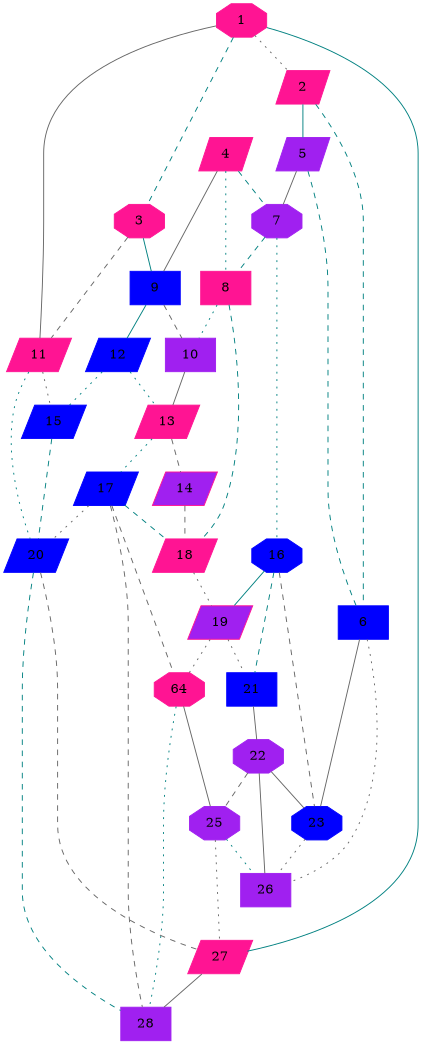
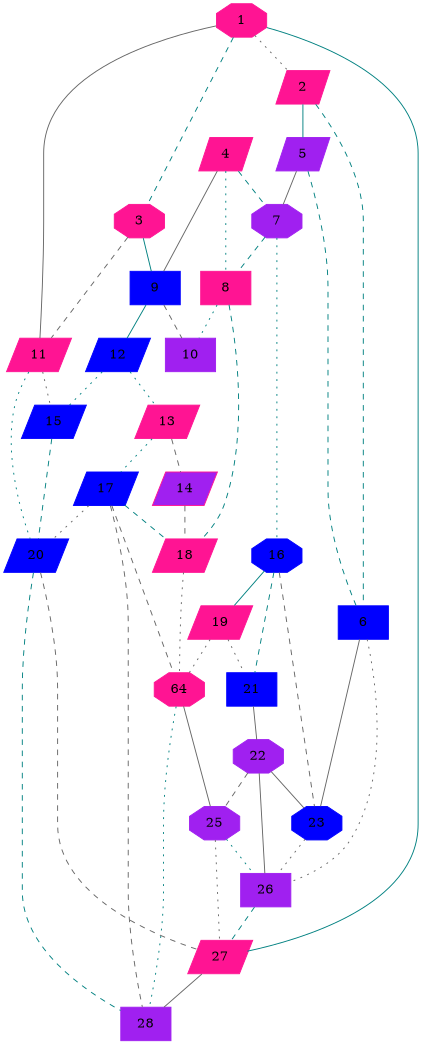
edge "10" -- "13": removed
edge "18" -- "19": now "18" -- "64"
node "19": fillcolor purple -> deeppink
edge "26" -- "27": added
